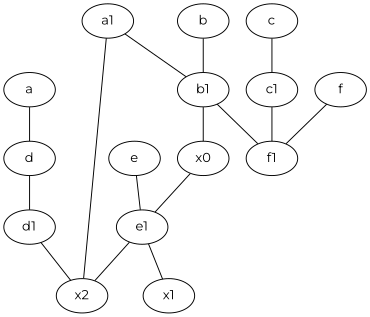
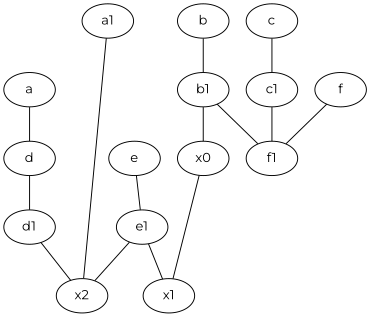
edge "a1" -- "b1": removed
edge "x0" -- "e1": now "x0" -- "x1"
